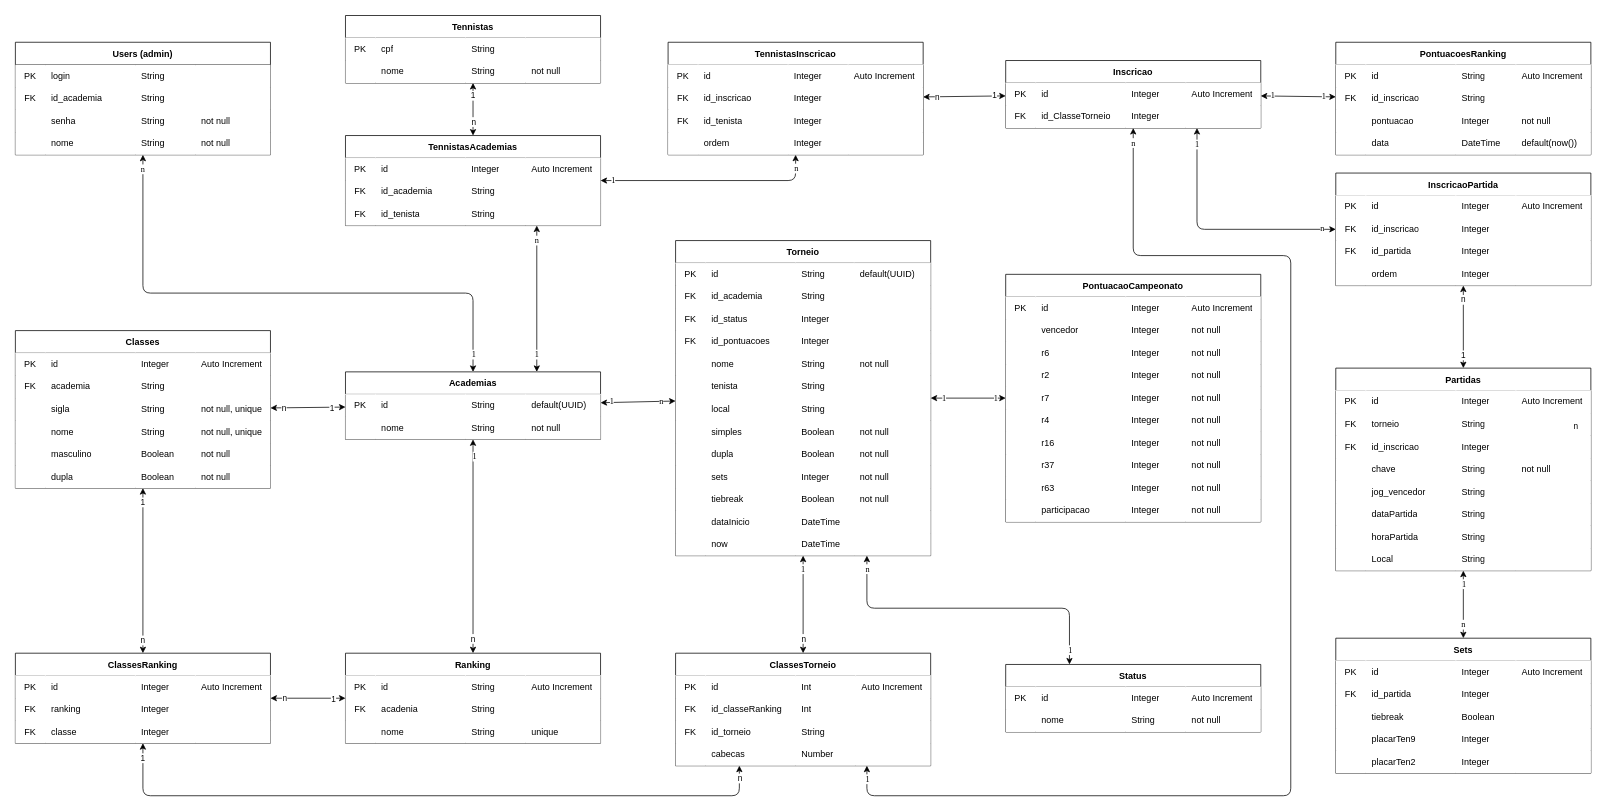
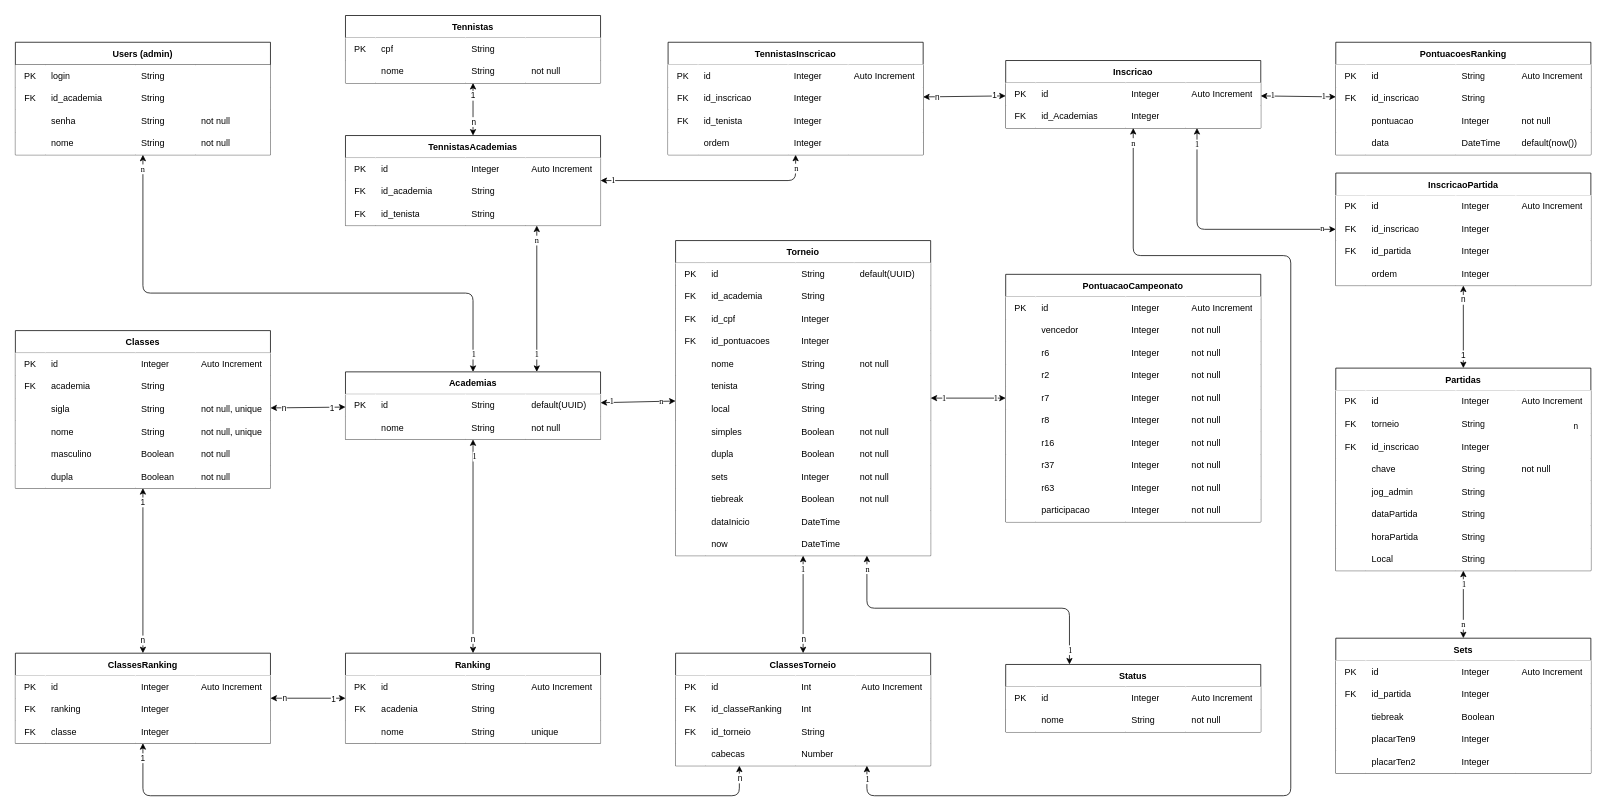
node "id_ClasseTorneio": label "id_ClasseTorneio" -> "id_Academias"
node "id_status": label "id_status" -> "id_cpf"
node "r4": label "r4" -> "r8"
node "jog_vencedor": label "jog_vencedor" -> "jog_admin"
